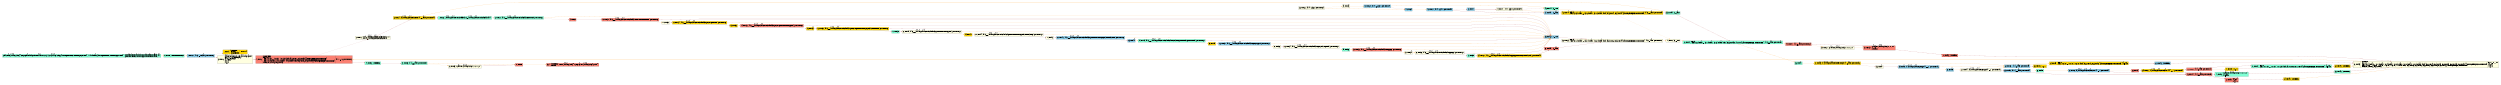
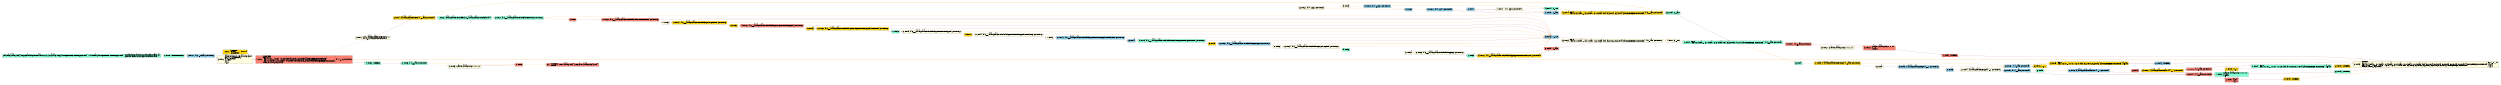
node "30: 0x0058": removed
